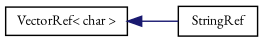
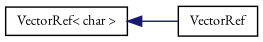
node "StringRef": label "StringRef" -> "VectorRef"
